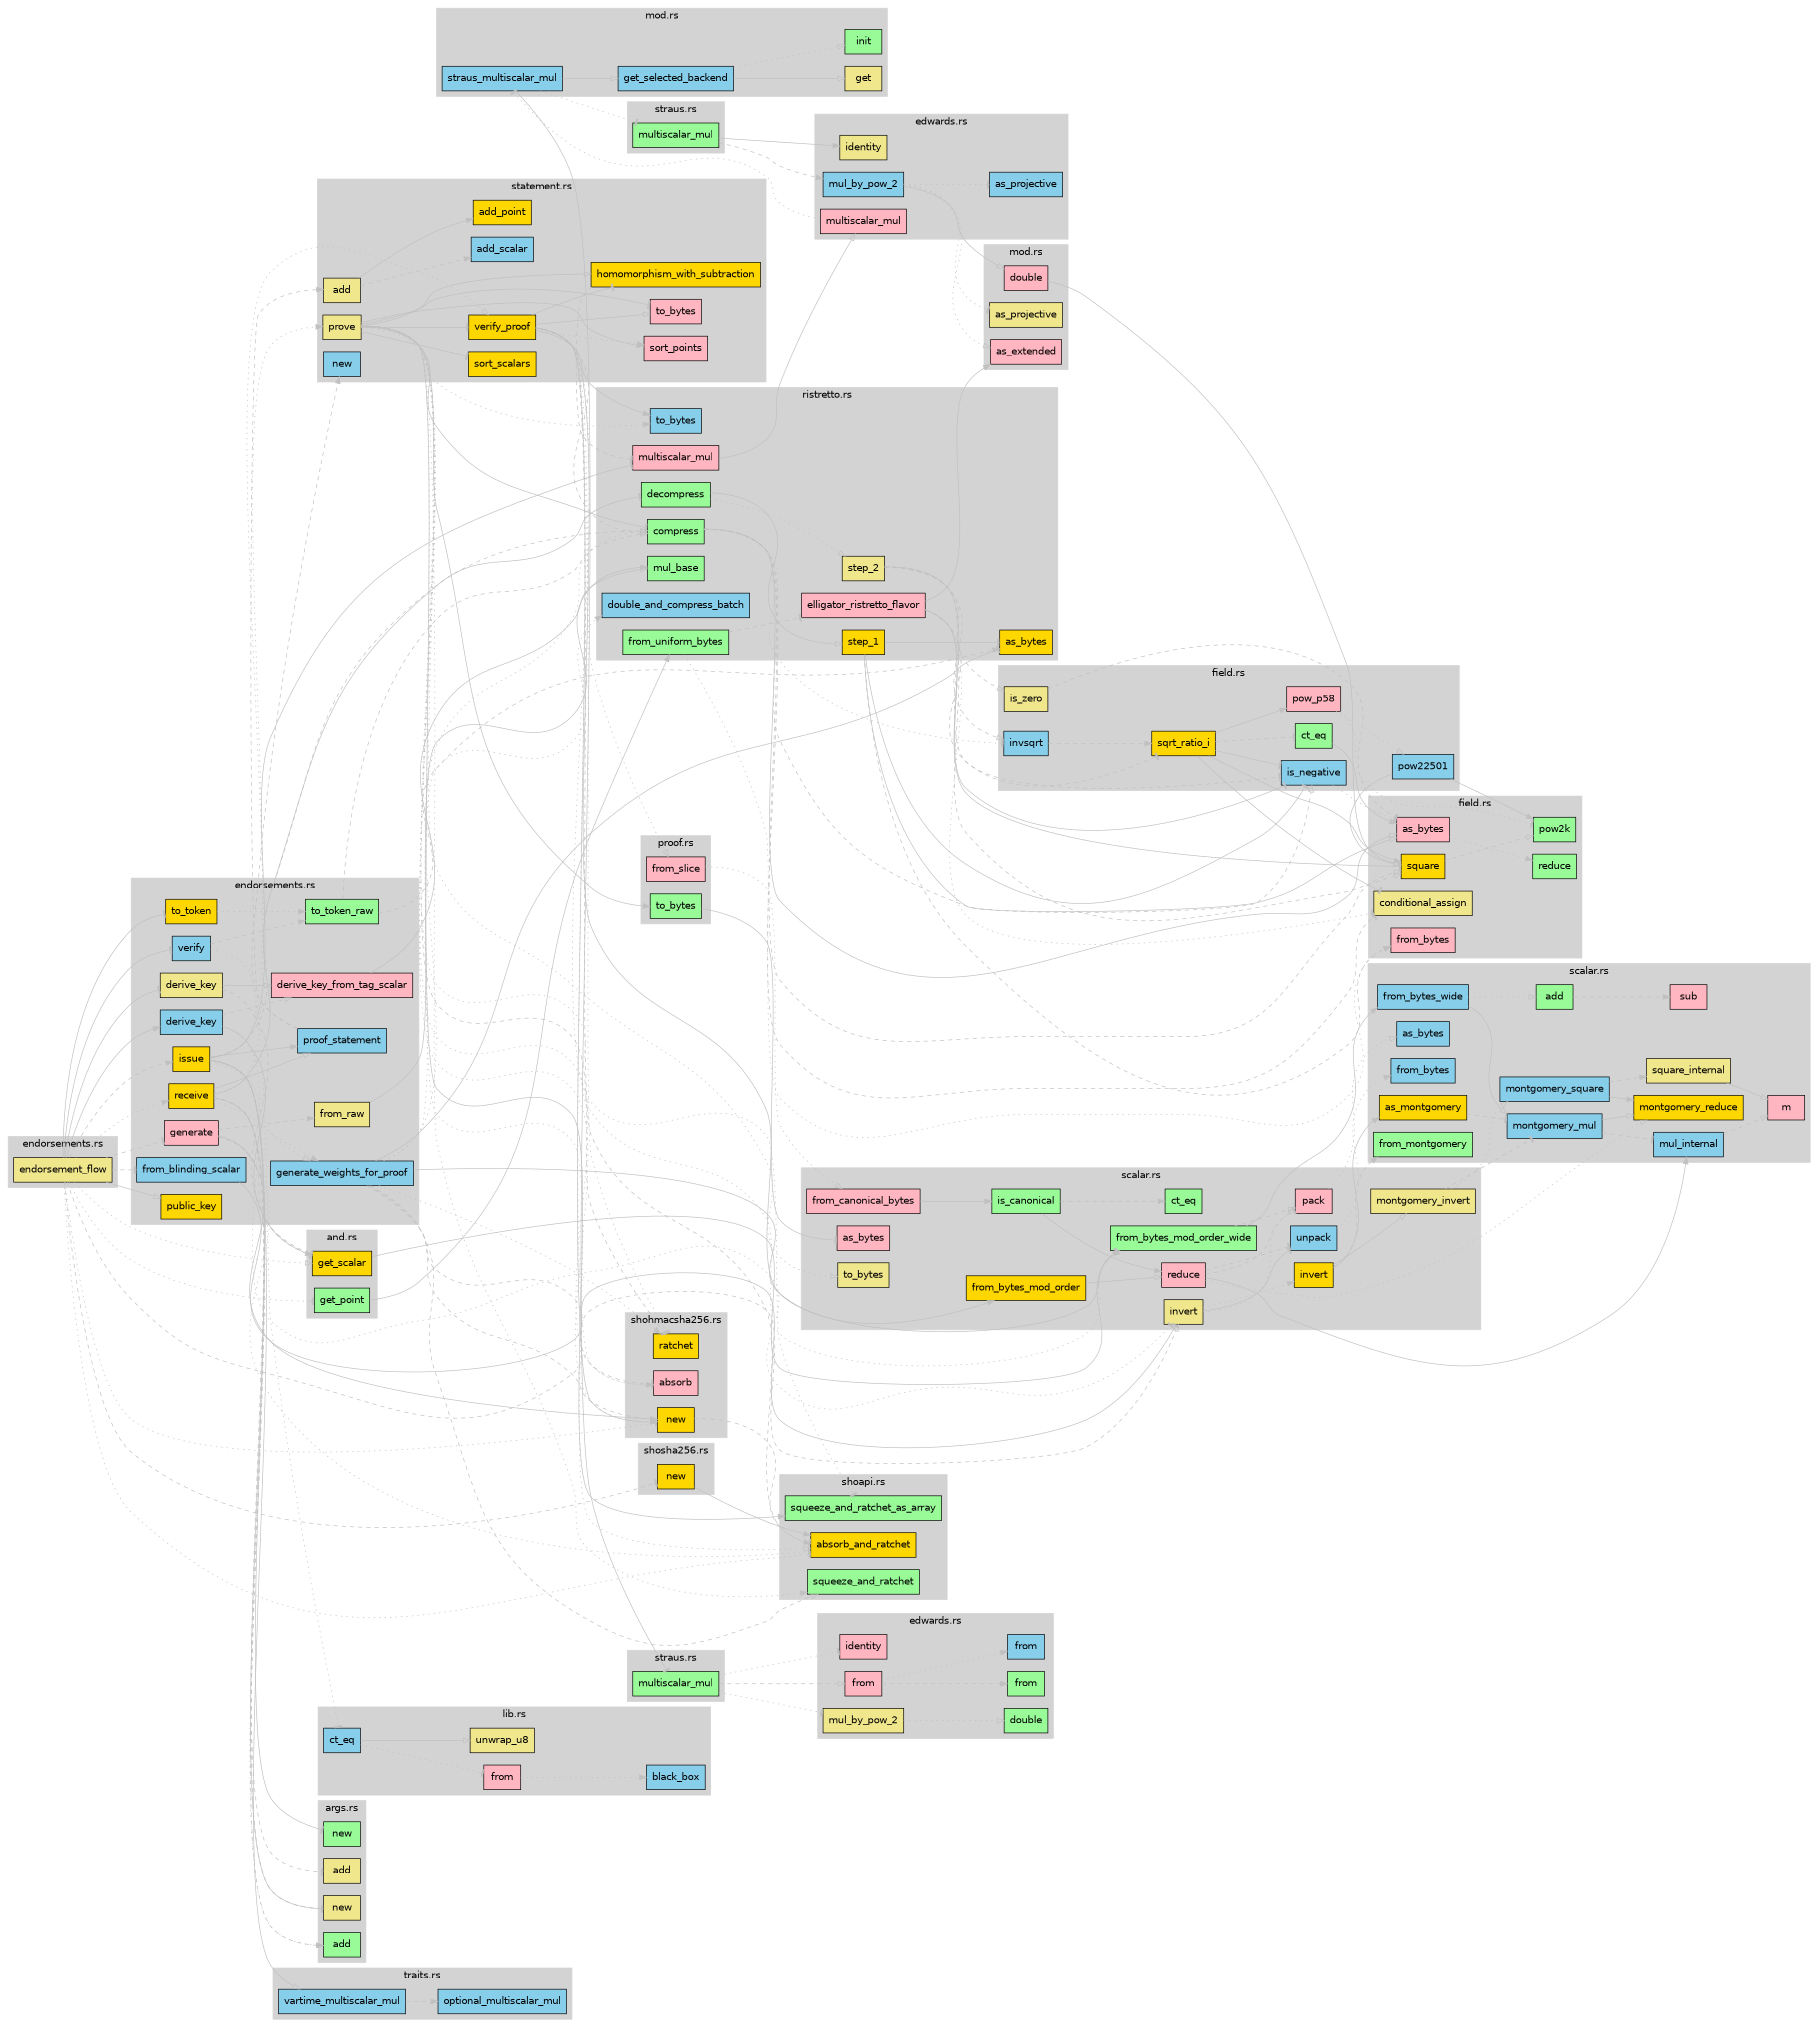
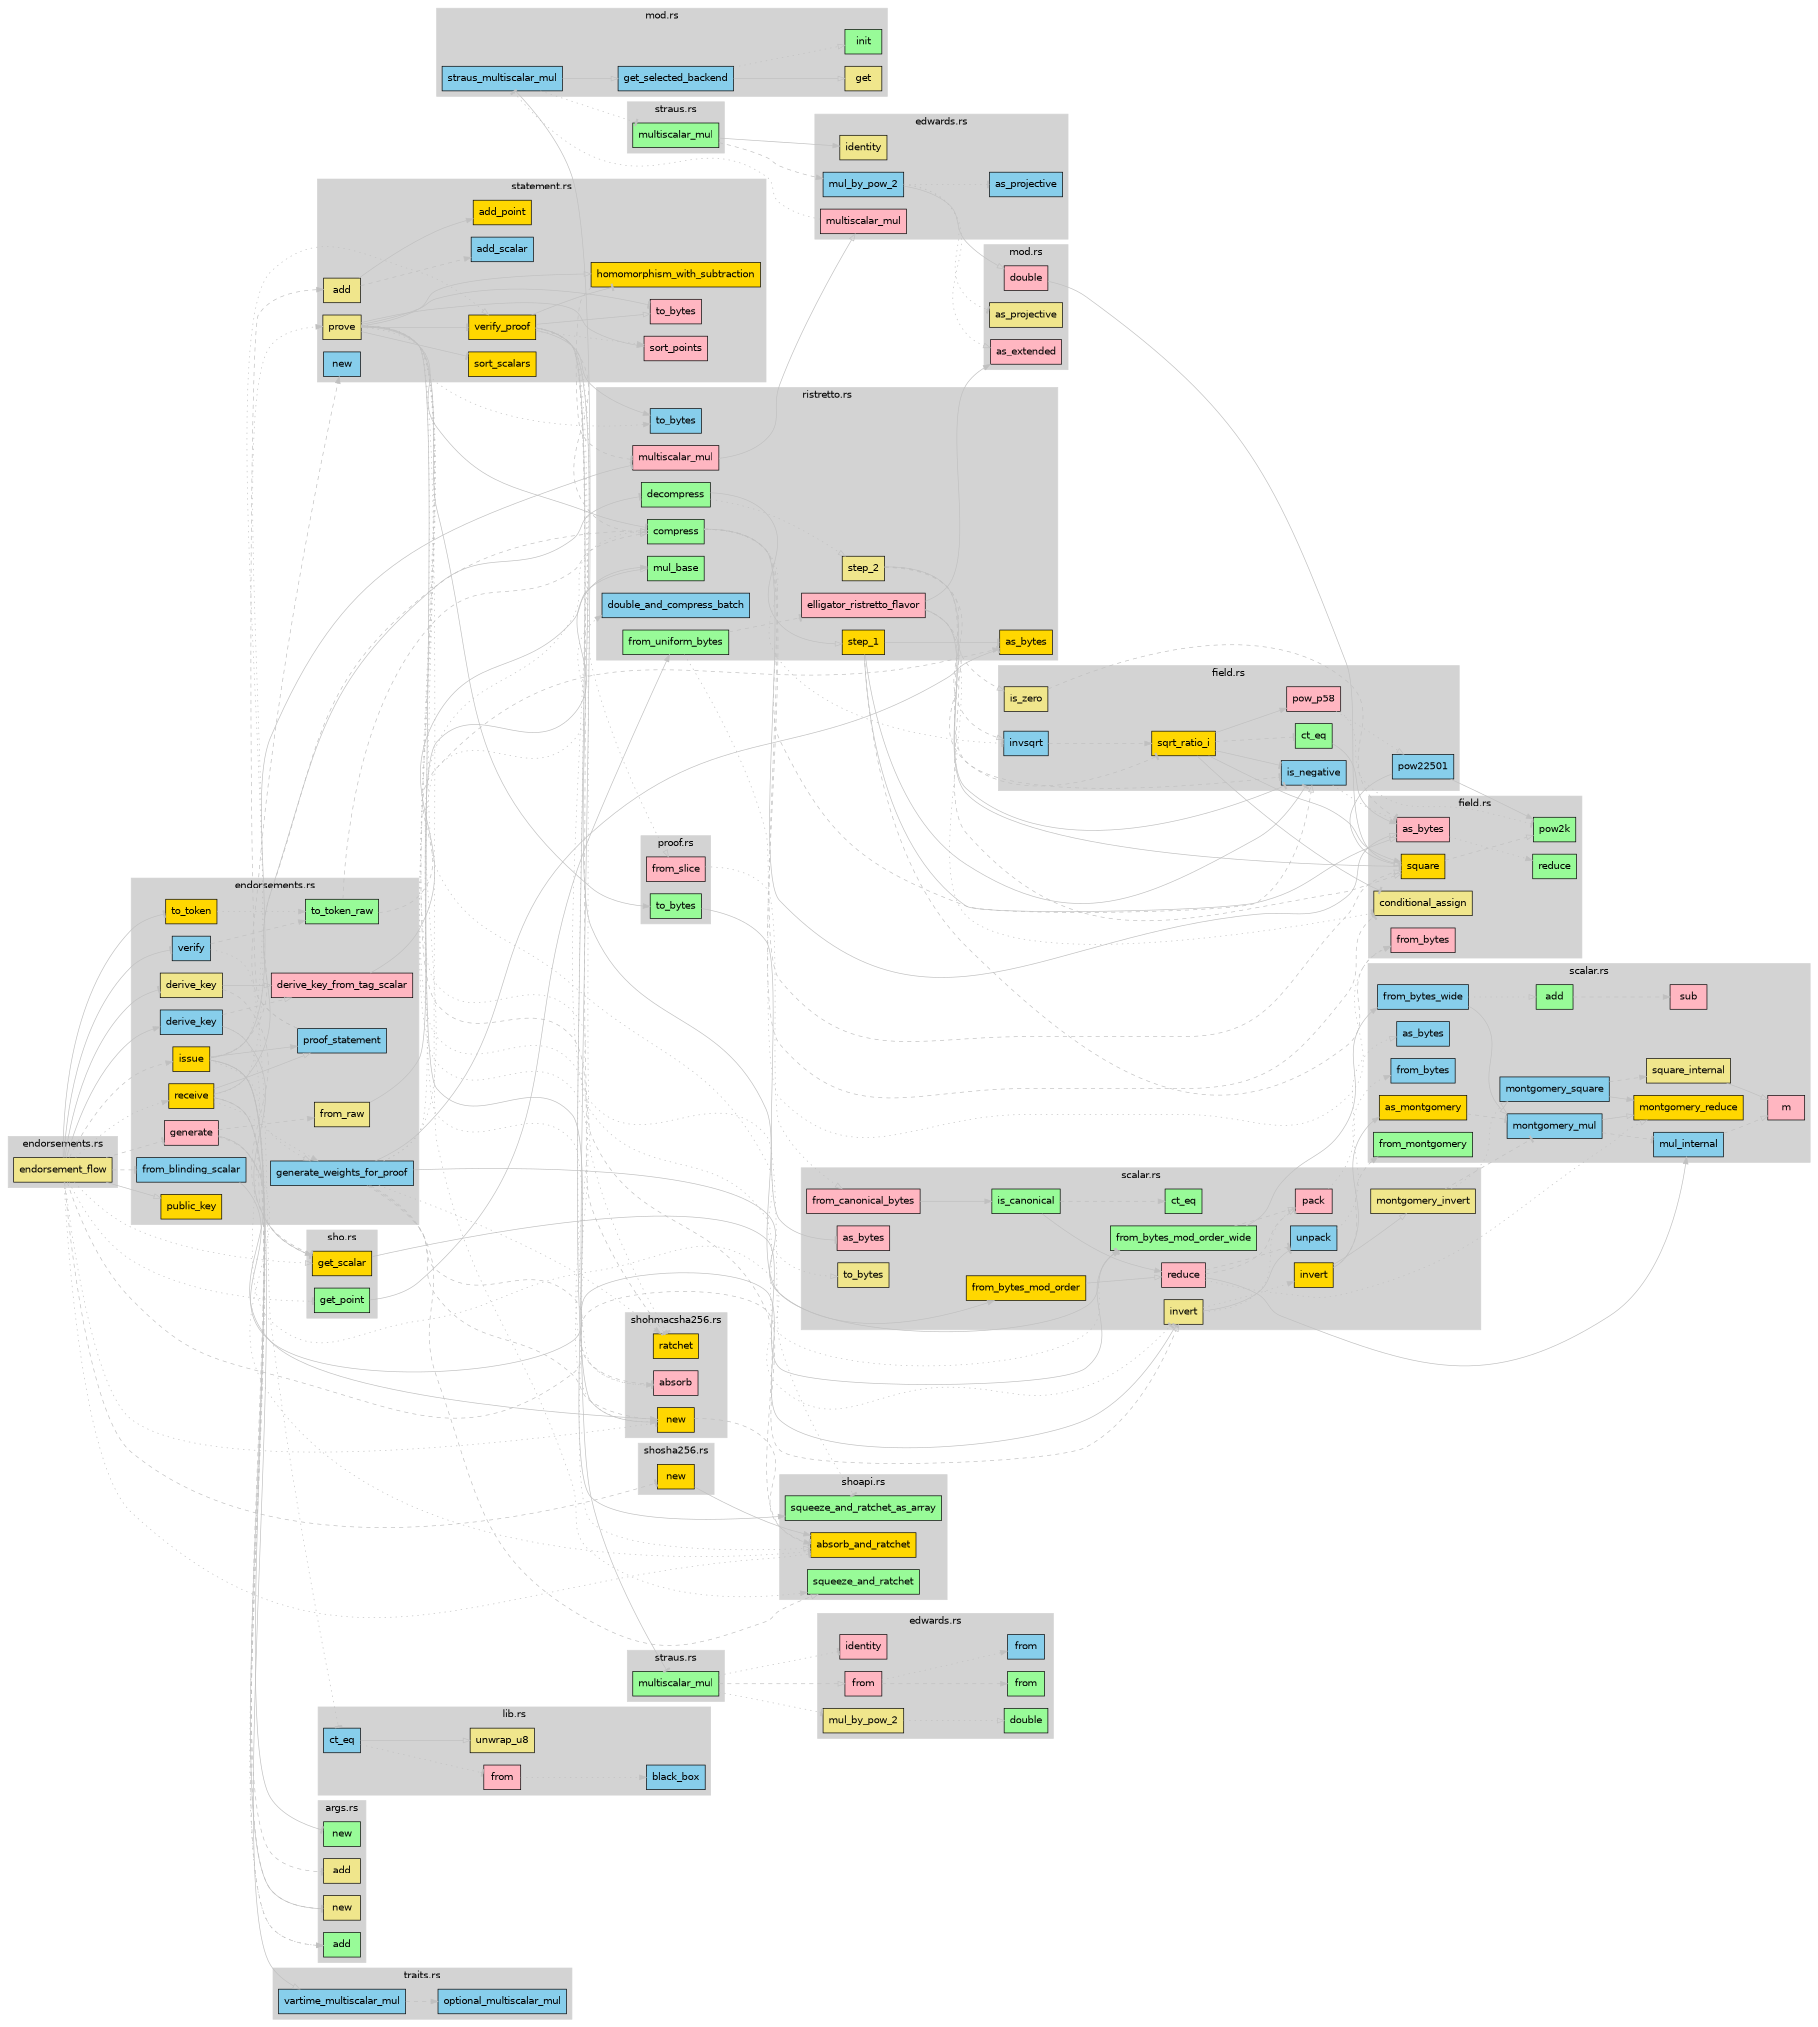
cluster "and.rs": label "and.rs" -> "sho.rs"
